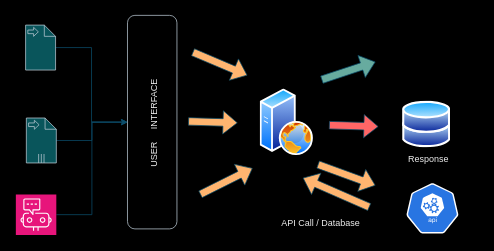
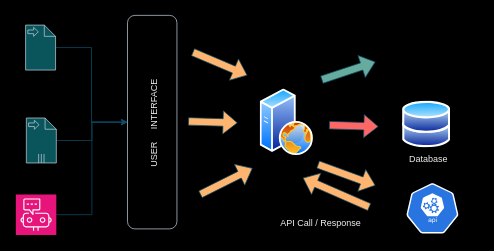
node "Response": label "Response" -> "Database"
node "API Call / Database": label "API Call / Database" -> "API Call / Response"
